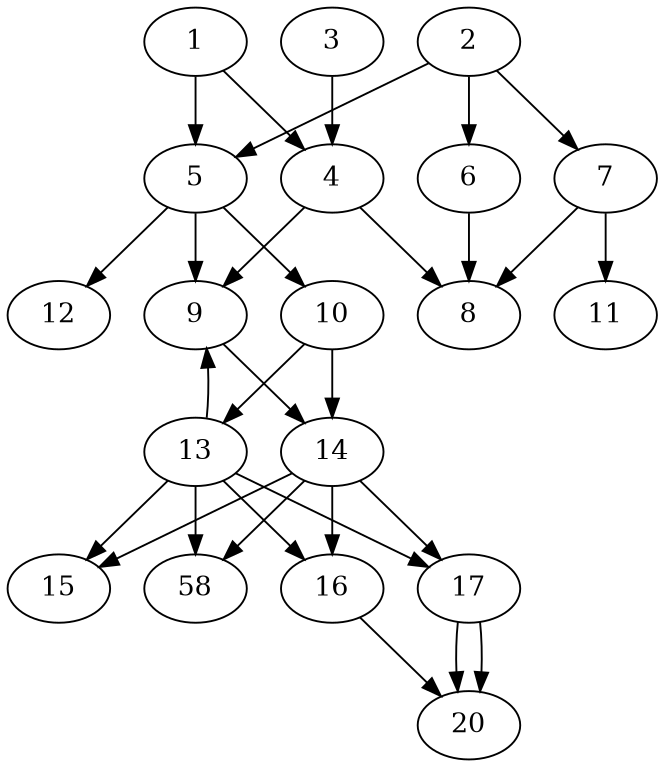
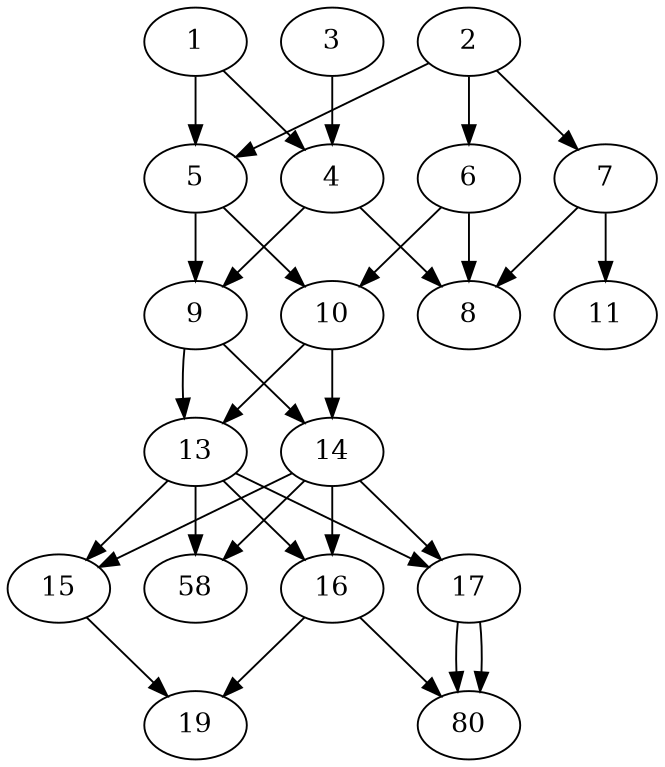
edge "6" -> "10": added
node "12": removed
edge "13" -> "9": reversed
node "19": added
node "20": label "20" -> "80"
